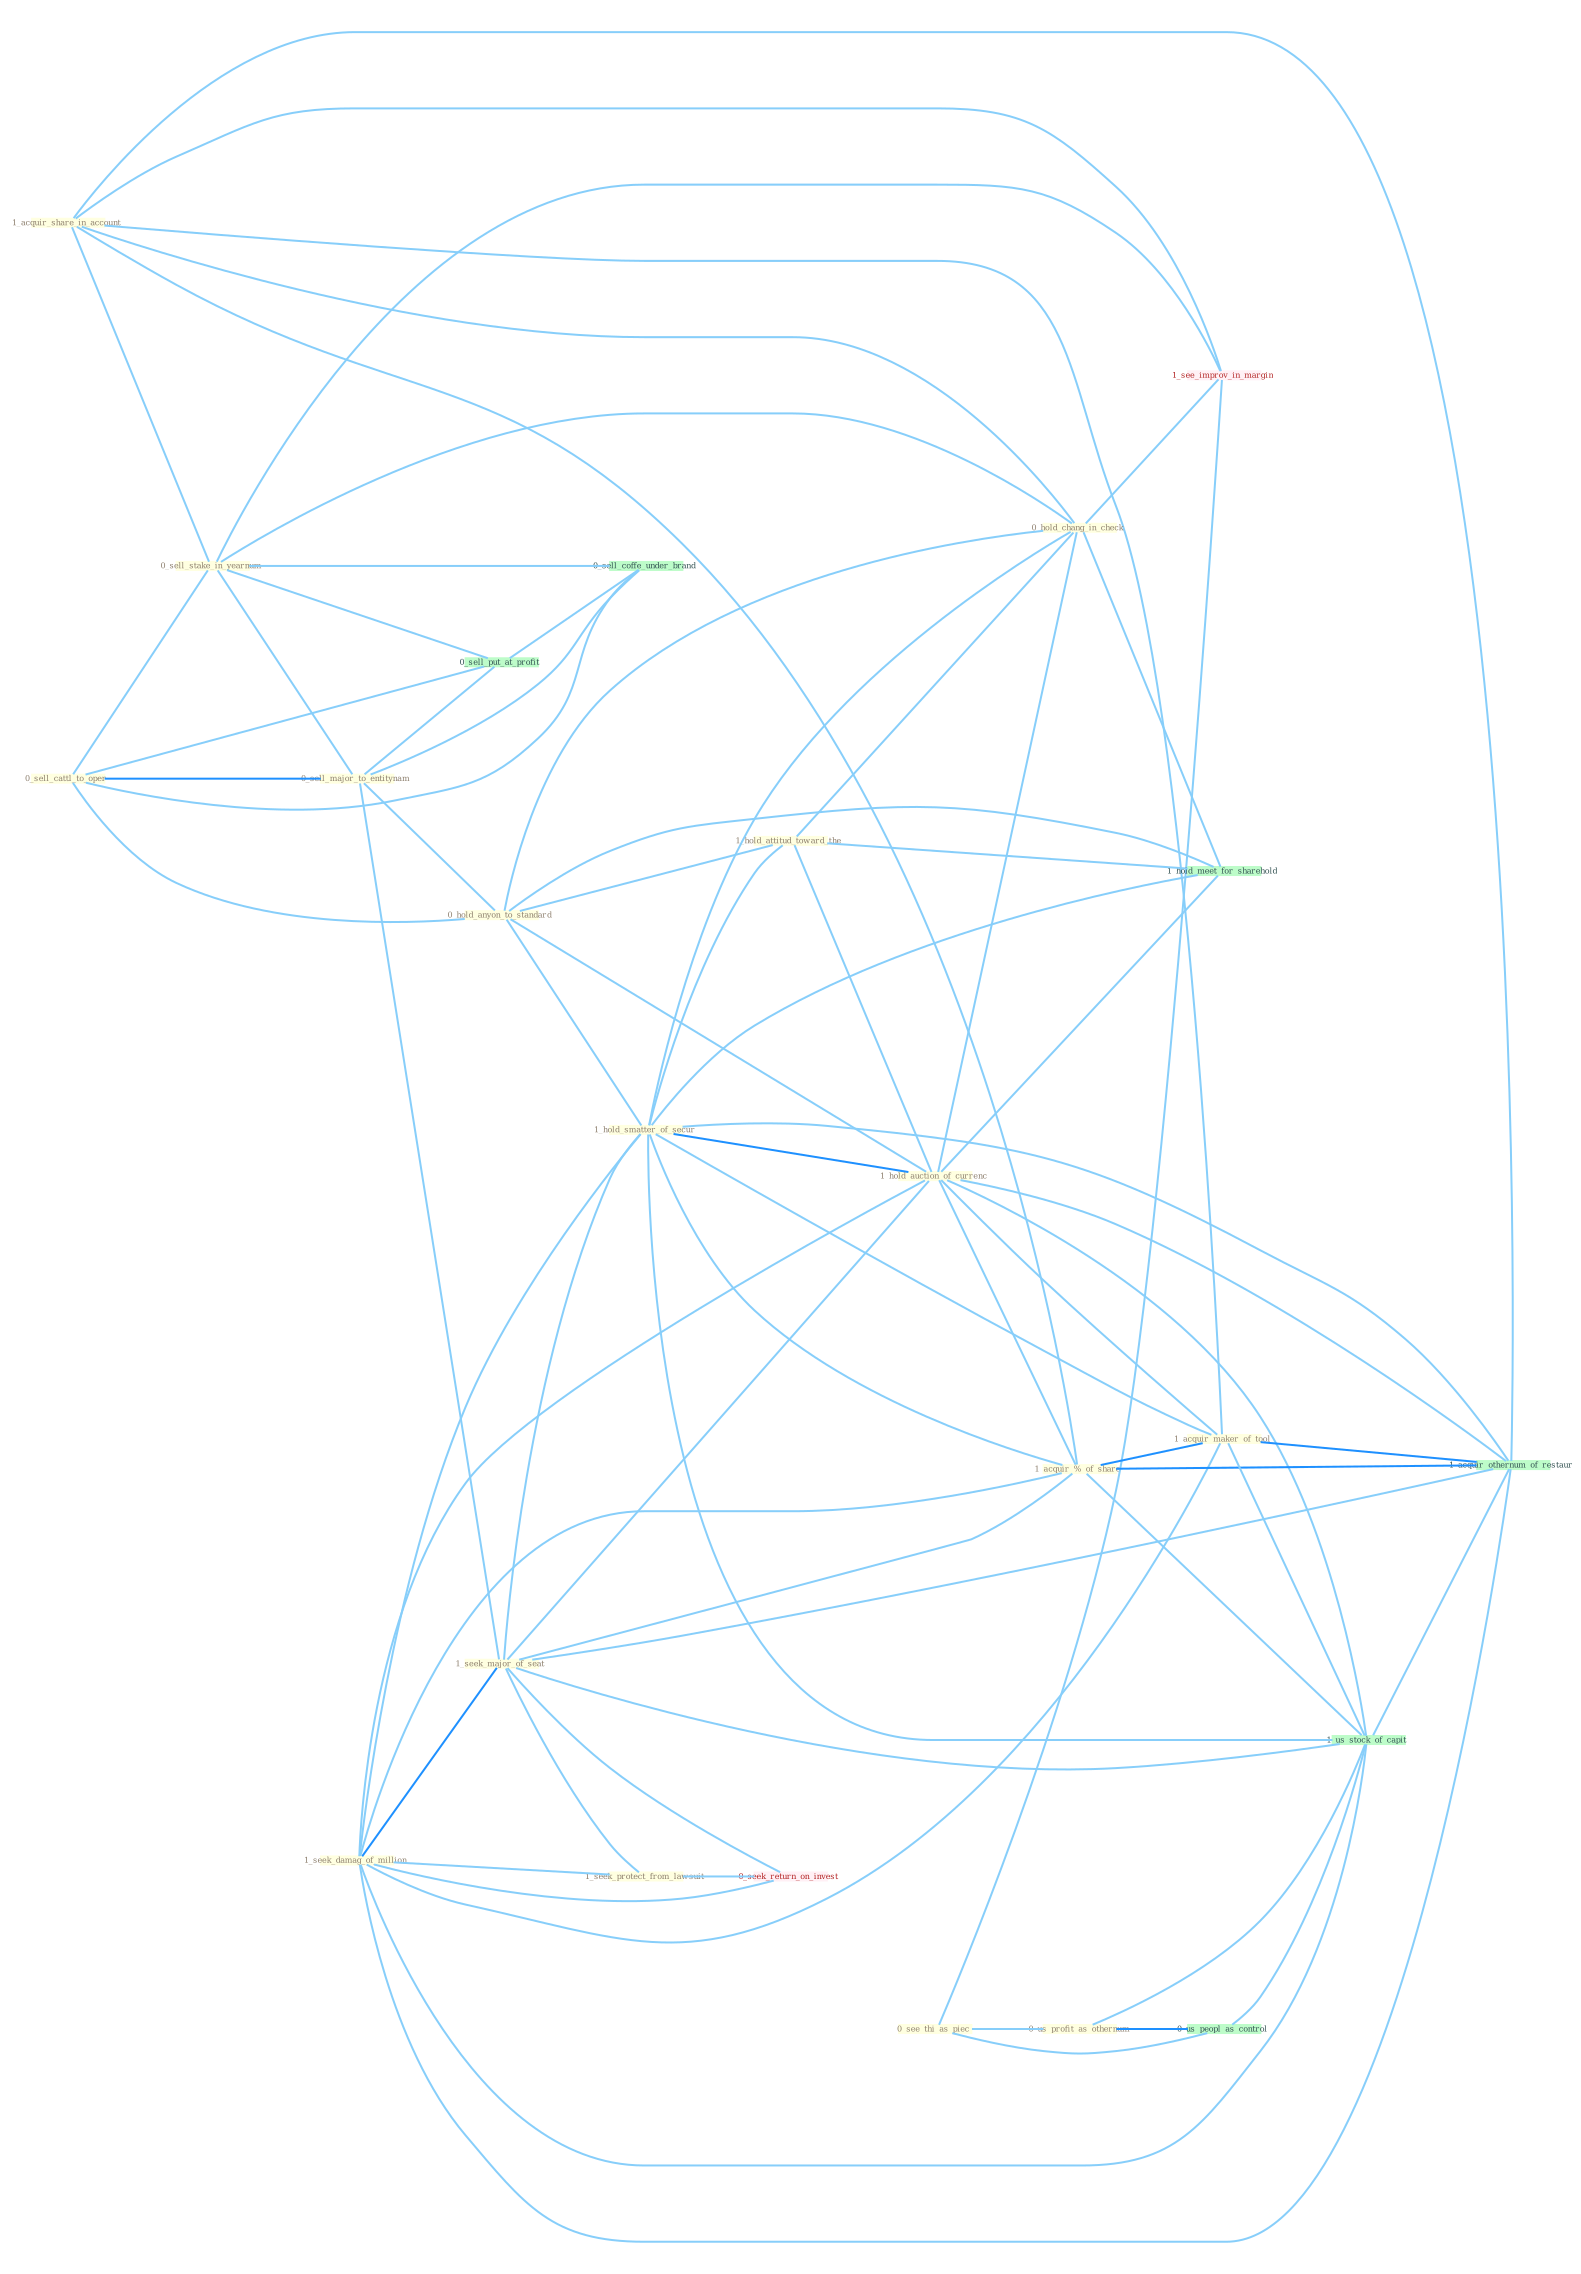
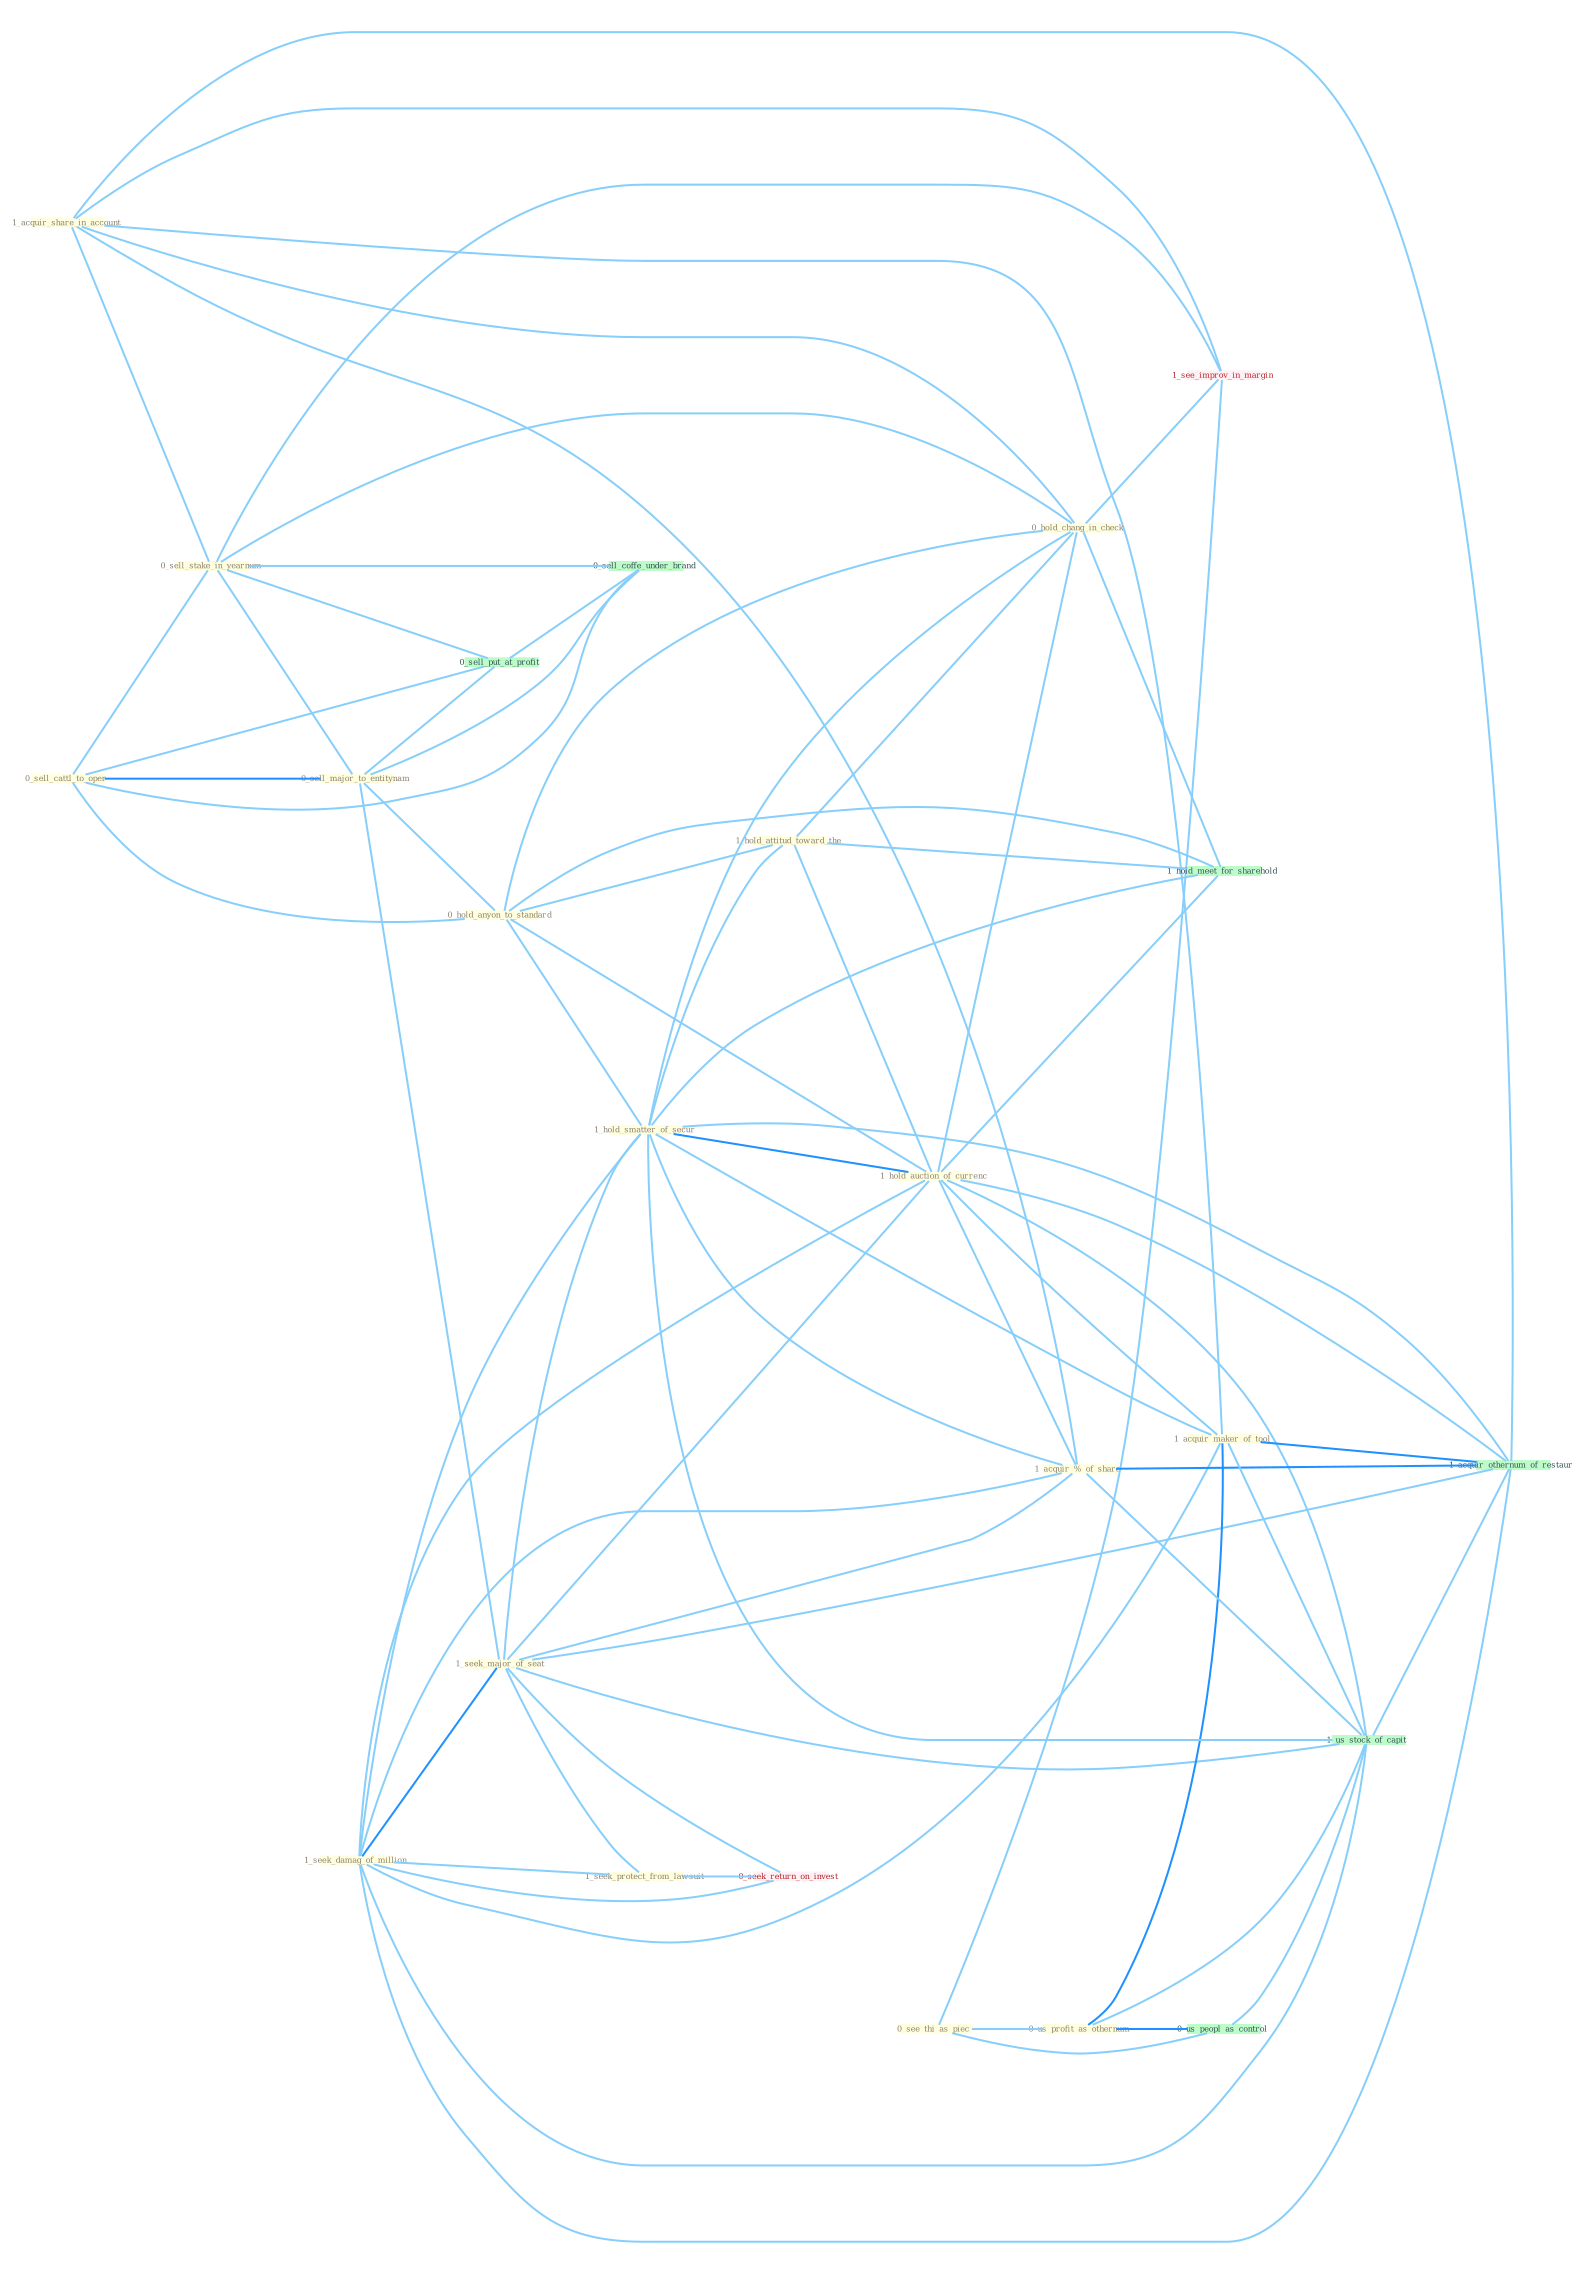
edge "1_acquir_maker_of_tool" -- "1_acquir_%_of_share": now "1_acquir_maker_of_tool" -- "0_us_profit_as_othernum"
